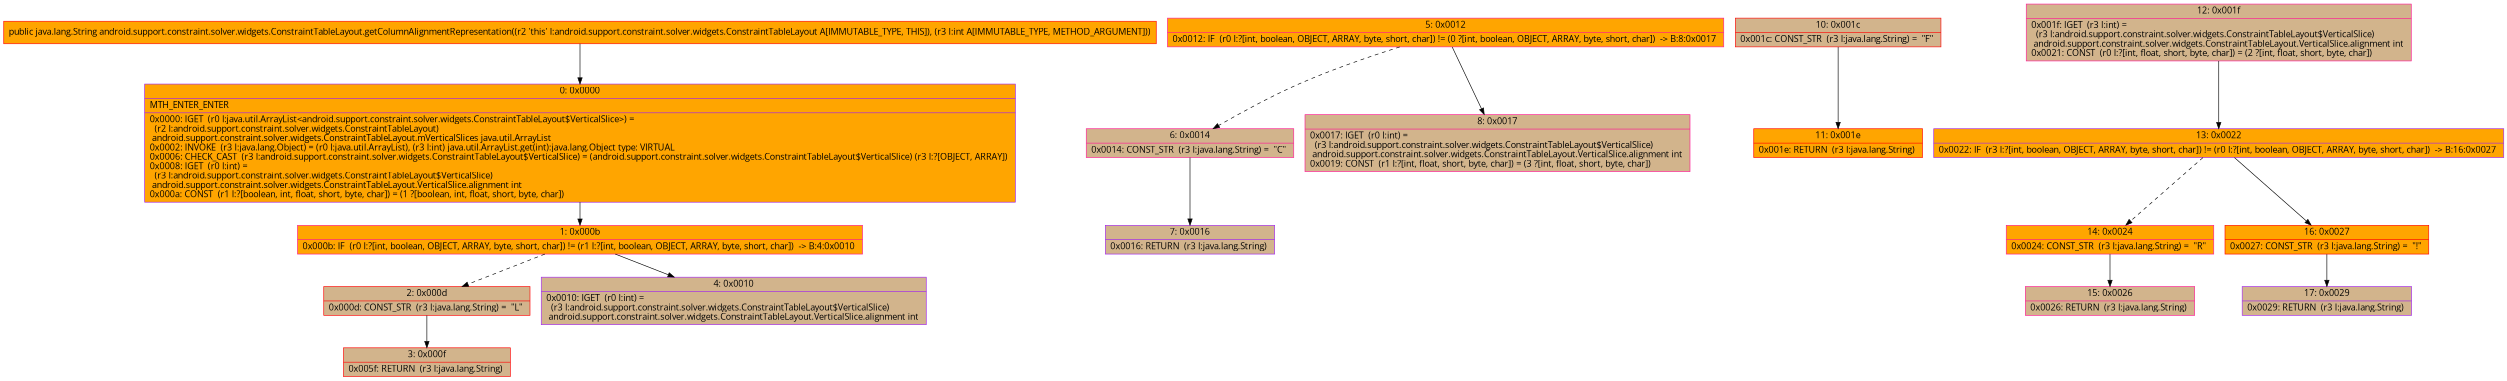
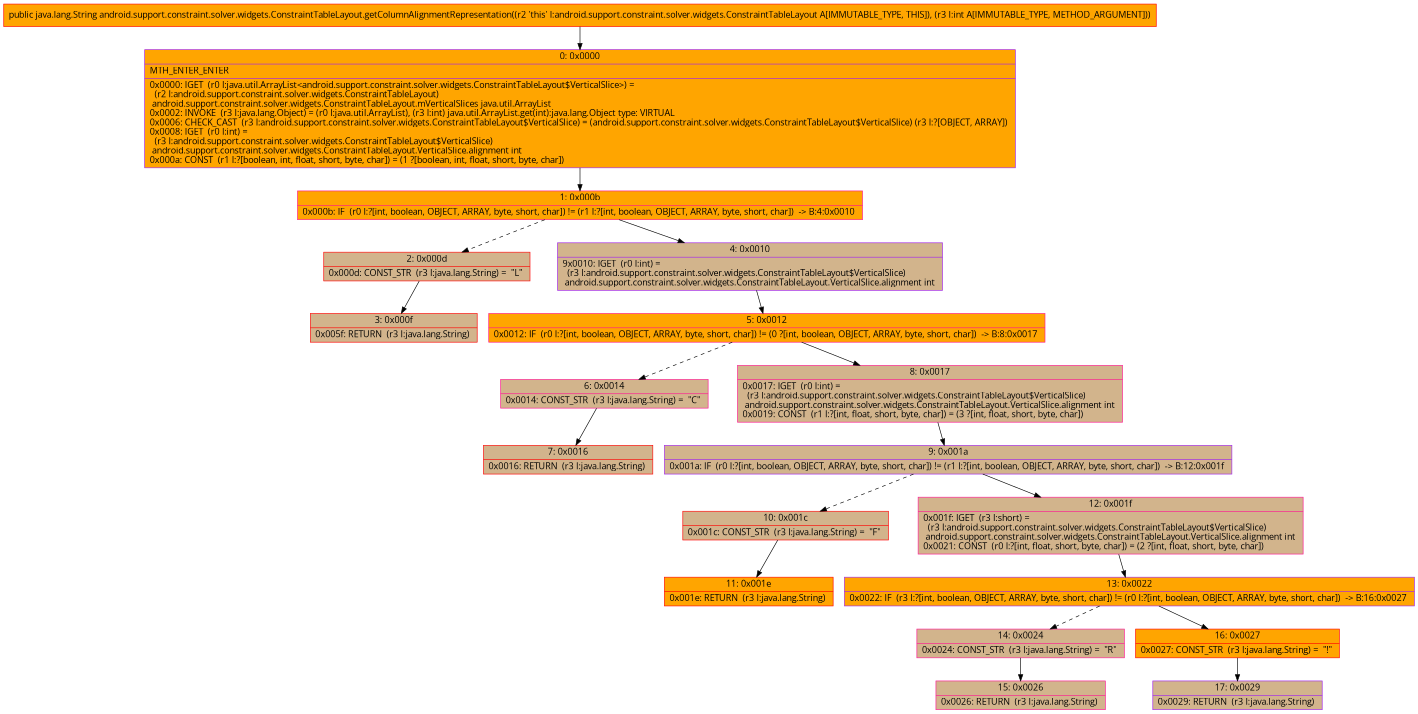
node "12: 0x001f": text "0x001f: IGET  (r3 I:int) =" -> "0x001f: IGET  (r3 I:short) ="
node "7: 0x0016": color purple -> red
node "14: 0x0024": fillcolor orange -> tan
node "4: 0x0010": text "0x0010: IGET  (r0 I:int) =" -> "9x0010: IGET  (r0 I:int) ="
edge "4: 0x0010" -> "5: 0x0012": added
node "9: 0x001a": added
